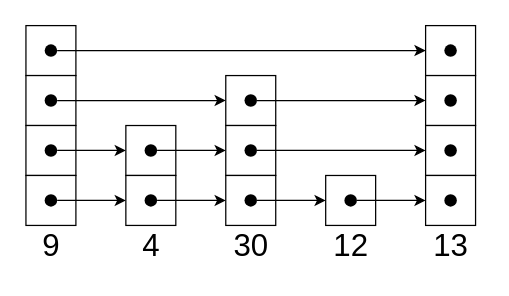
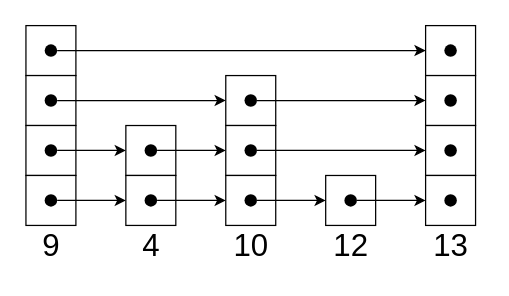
node "30": label "30" -> "10"
